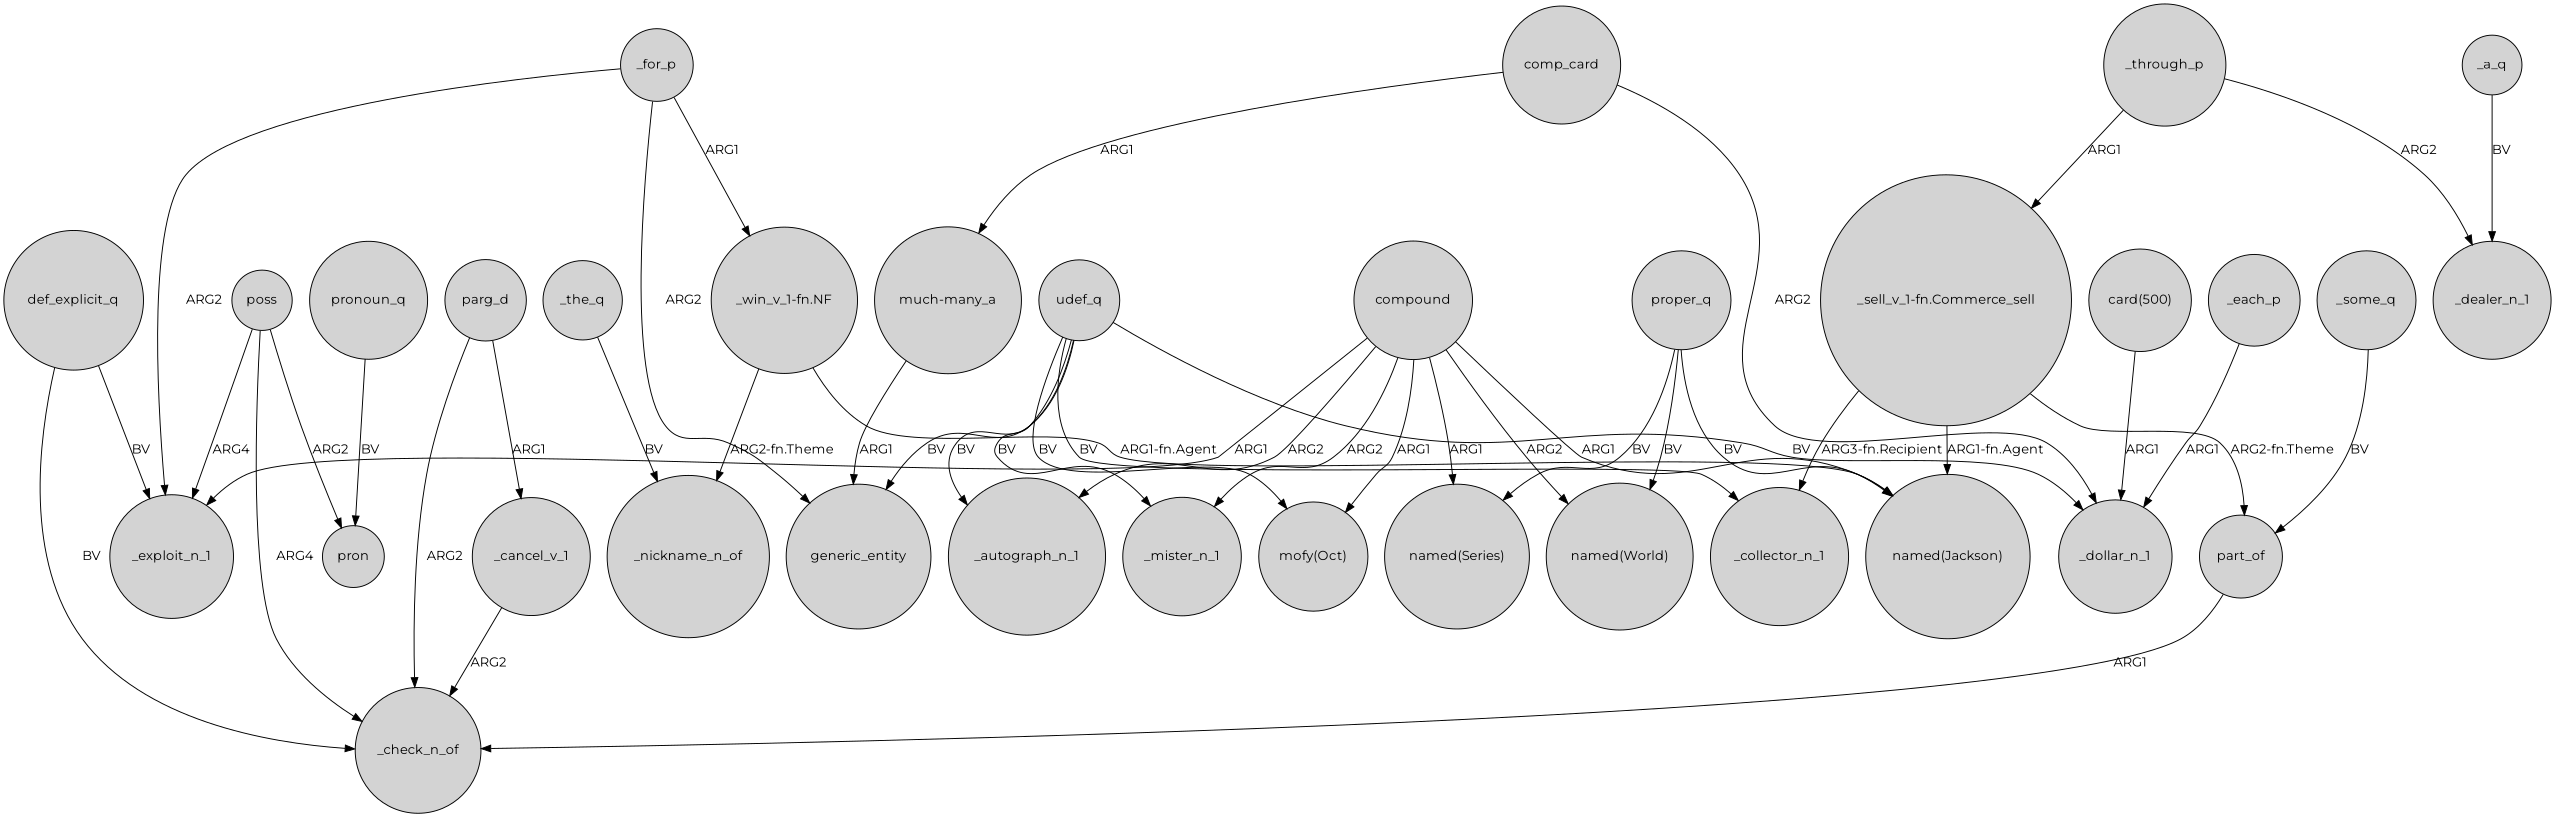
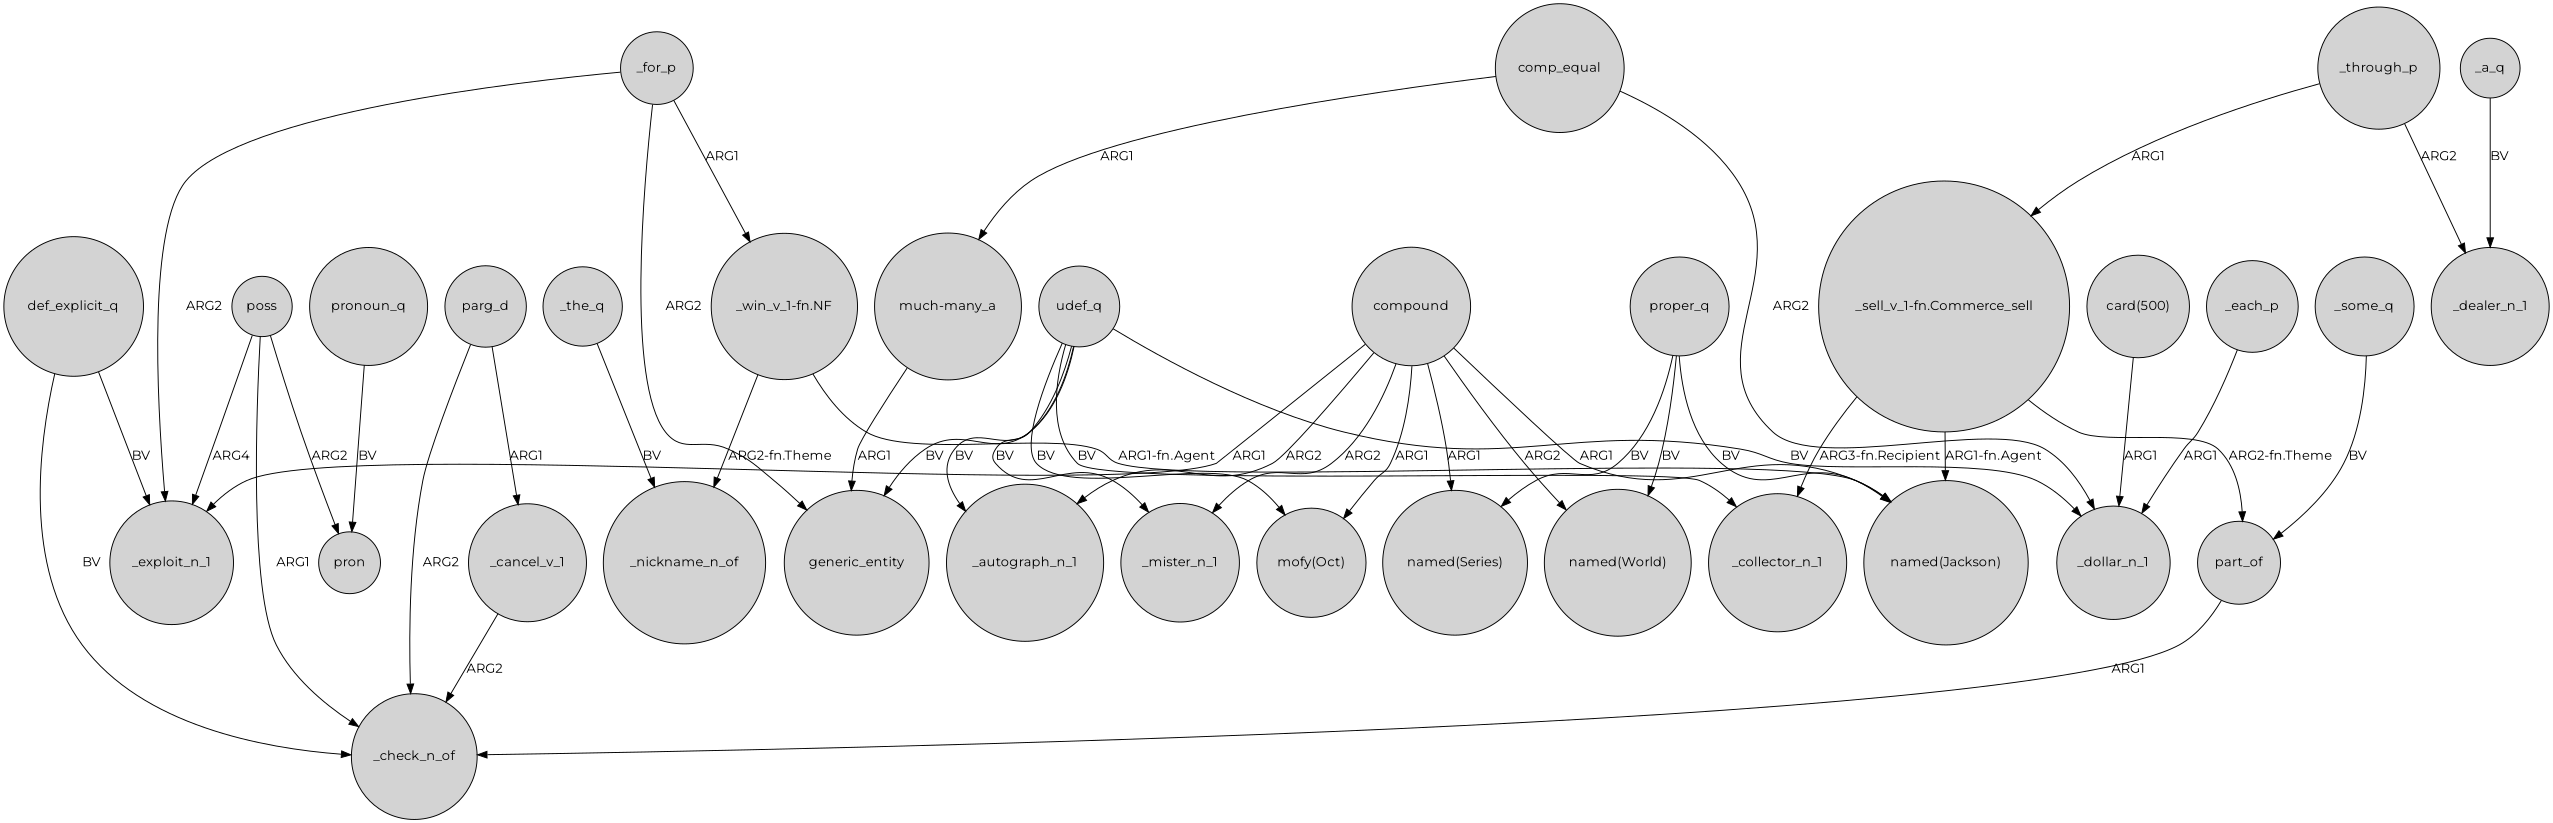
node "comp_card": label "comp_card" -> "comp_equal"
edge "poss" -> "_check_n_of": label "ARG4" -> "ARG1"
